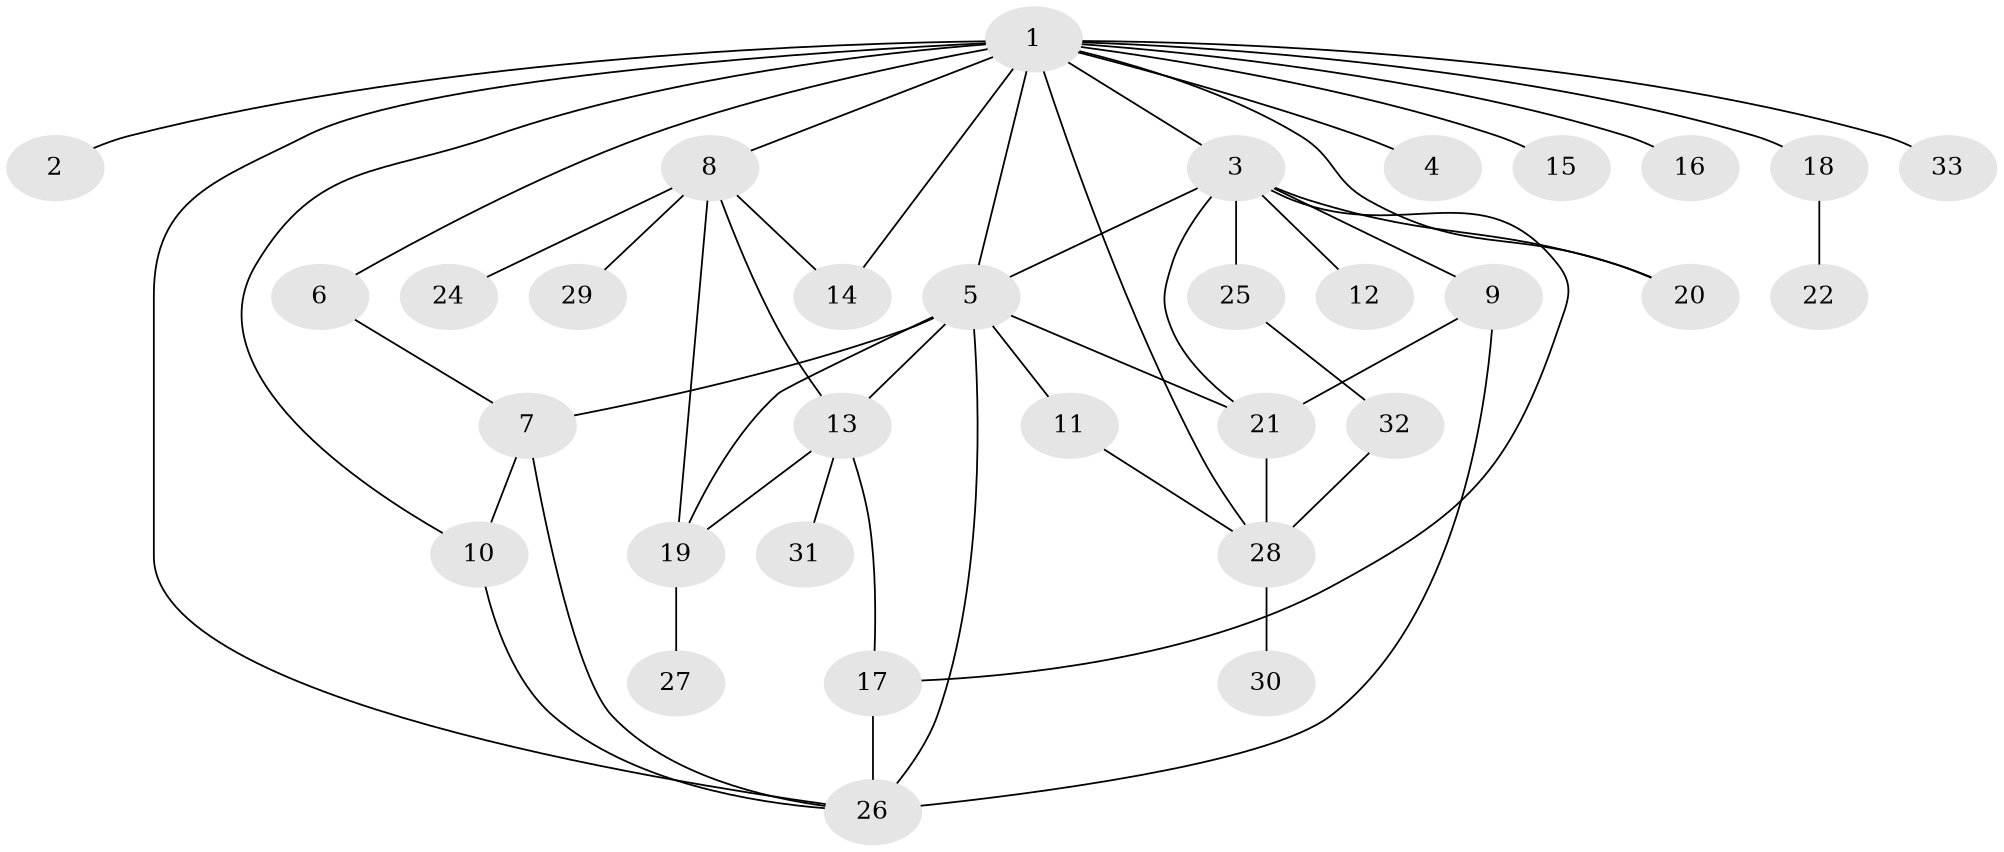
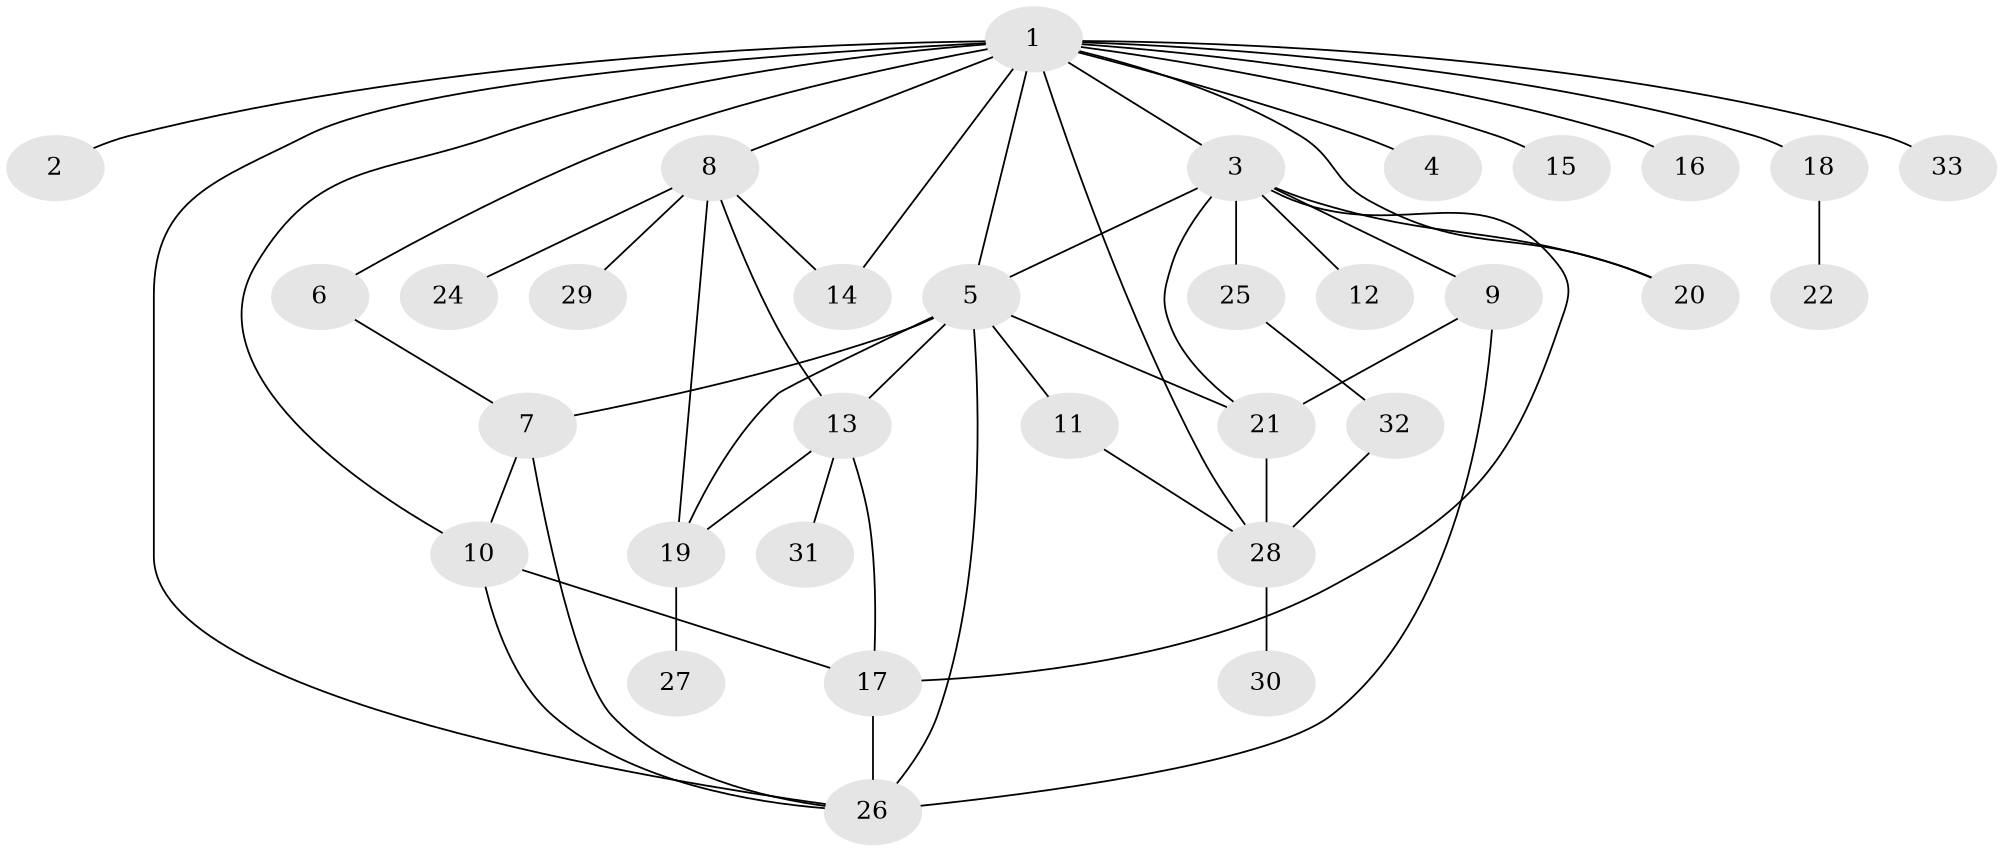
edge "10" -- "17": added
